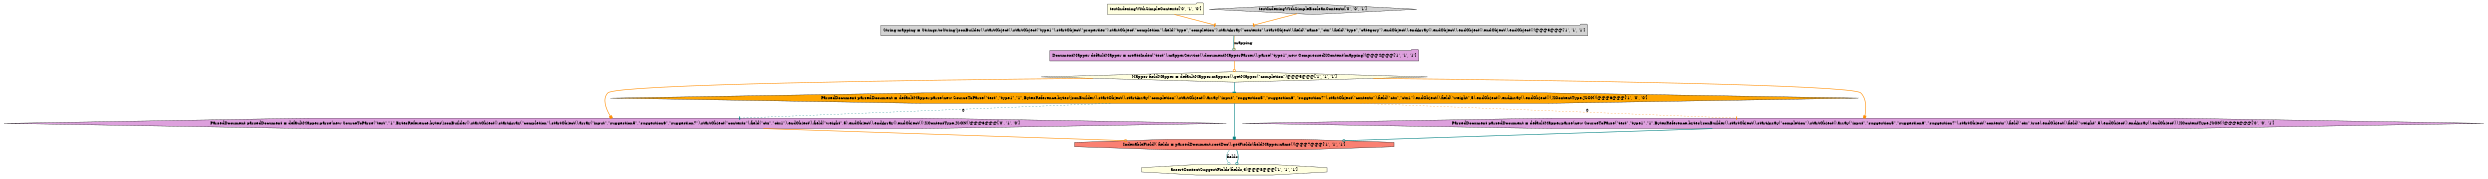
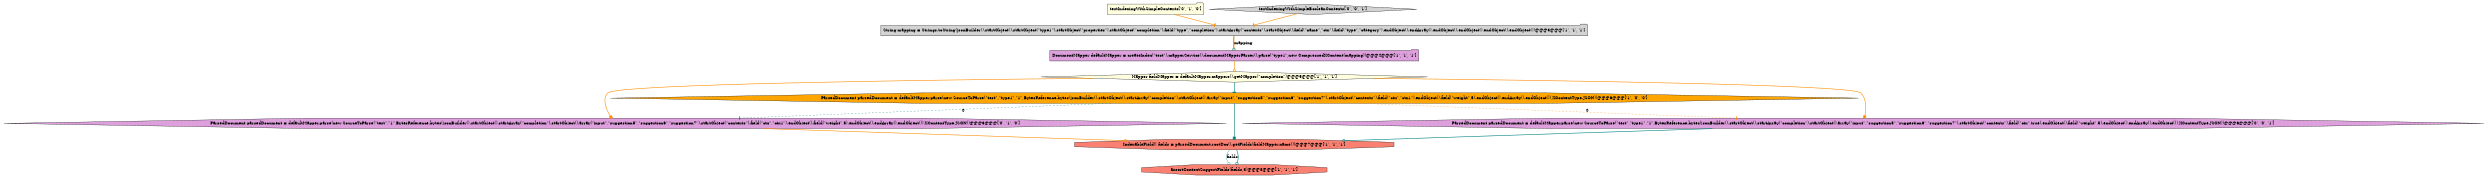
node "assertContextSuggestFields(fields,3)@@@8@@@['1', '1', '1']": fillcolor lightyellow -> salmon
